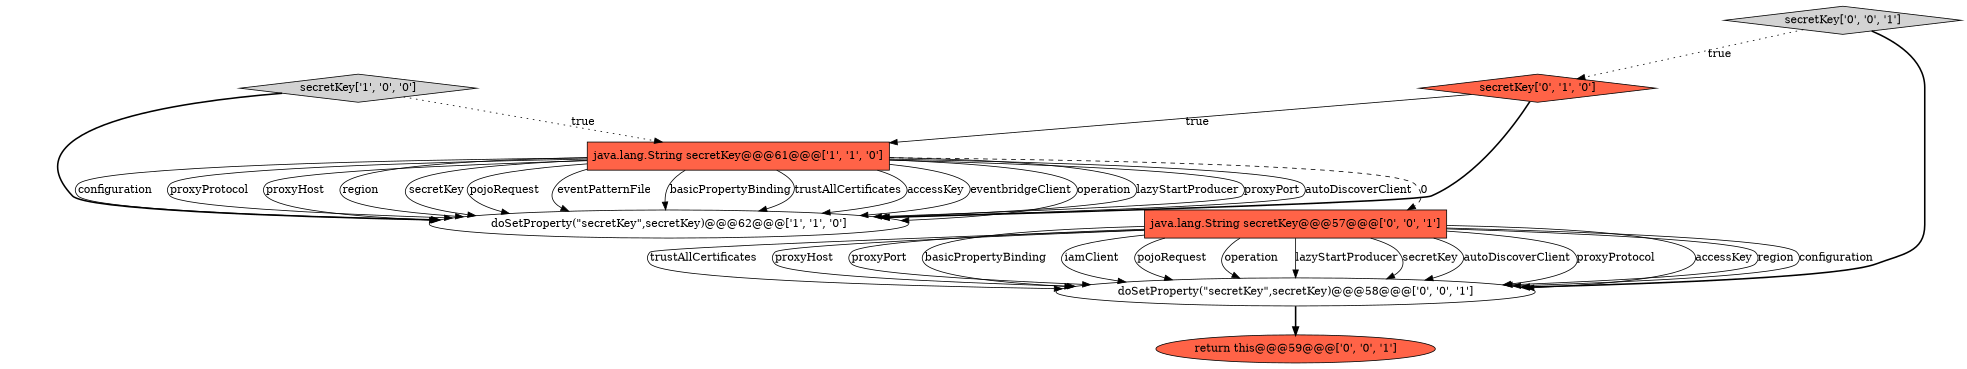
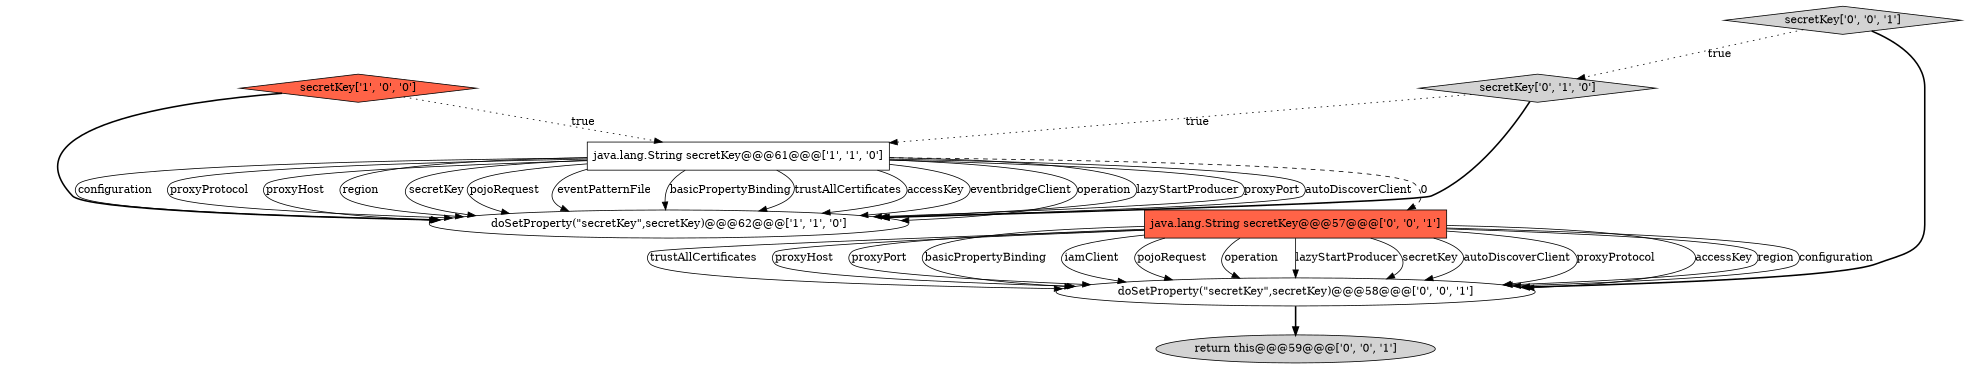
node "secretKey['1', '0', '0']": fillcolor lightgray -> tomato
node "secretKey['0', '1', '0']": fillcolor tomato -> lightgray
edge "secretKey['0', '1', '0']" -> "java.lang.String secretKey@@@61@@@['1', '1', '0']": style solid -> dotted
node "java.lang.String secretKey@@@61@@@['1', '1', '0']": fillcolor tomato -> white
node "return this@@@59@@@['0', '0', '1']": fillcolor tomato -> lightgray
